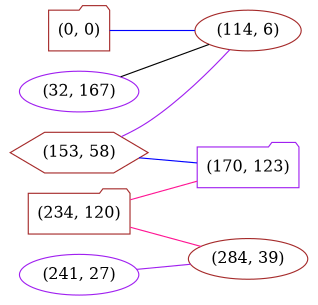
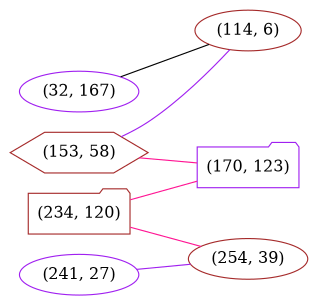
node "(0, 0)": removed
edge "(153, 58)" -- "(170, 123)": color blue -> deeppink
node "(284, 39)": label "(284, 39)" -> "(254, 39)"
